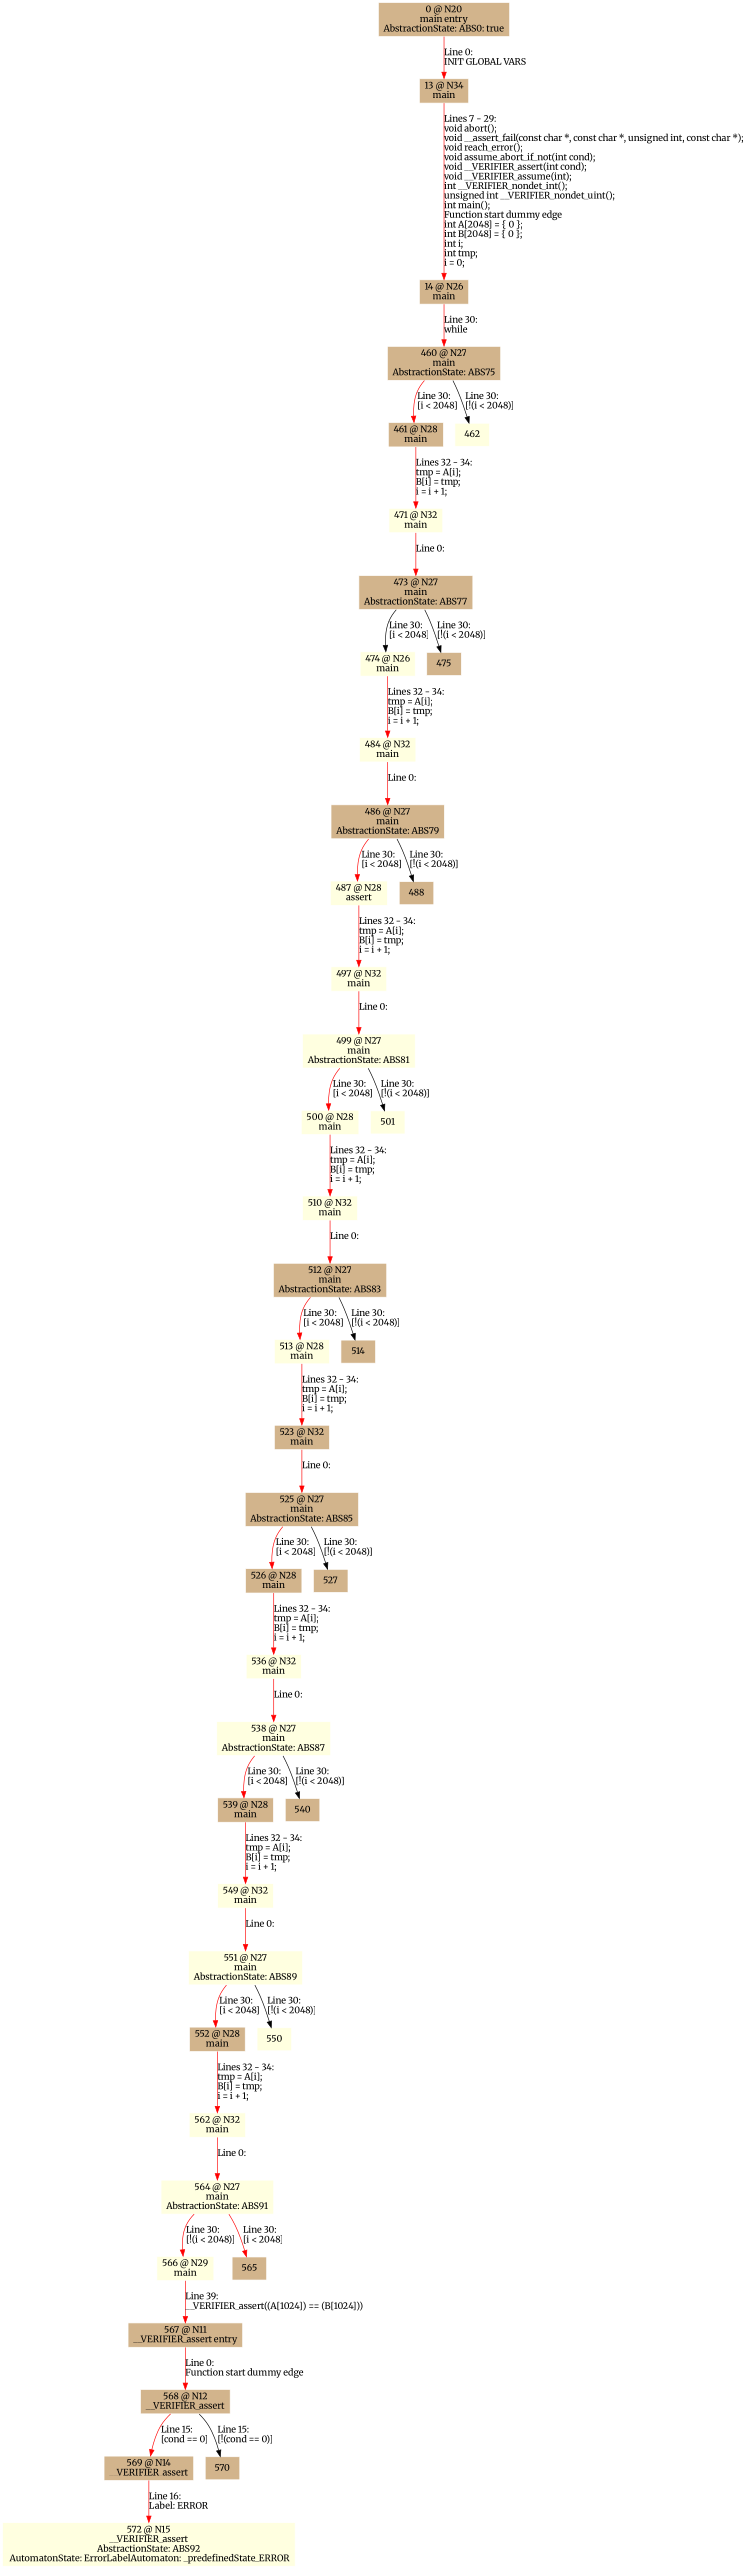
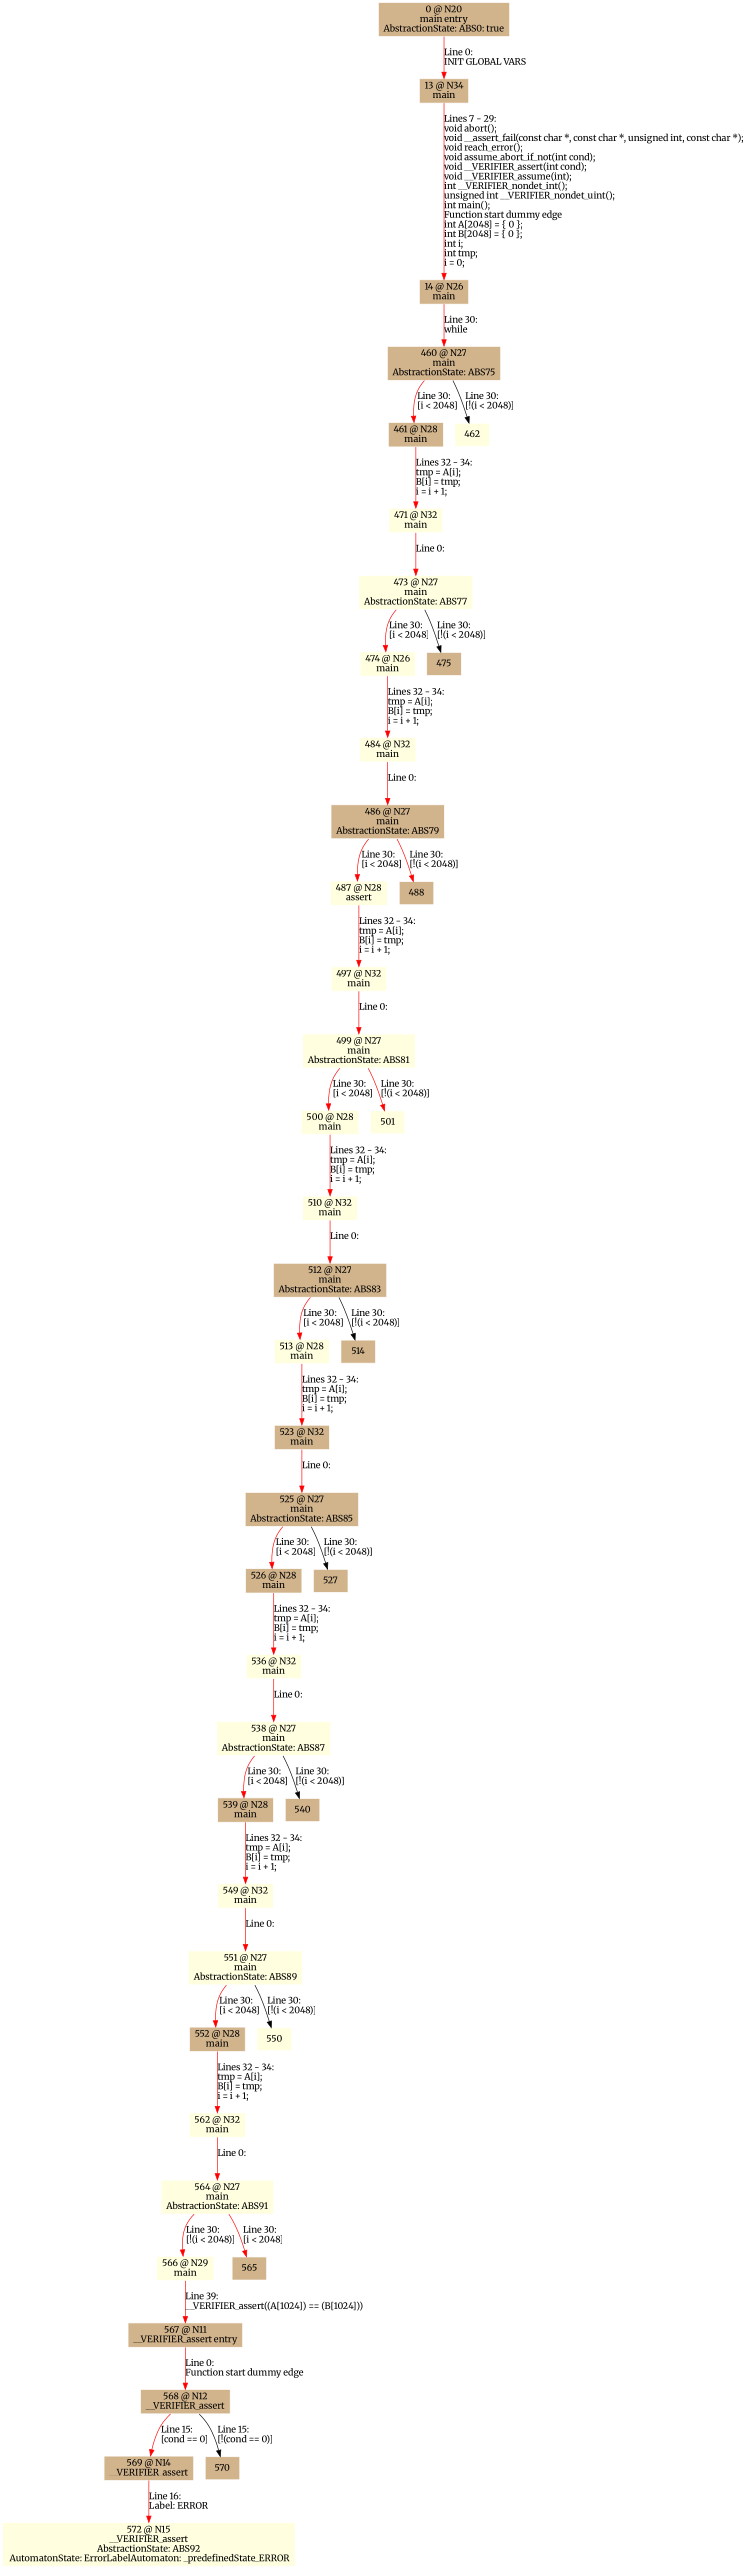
node "473 @ N27 main AbstractionState: ABS77": fillcolor tan -> lightyellow
edge "473 @ N27 main AbstractionState: ABS77" -> "474 @ N26 main": color black -> red
edge "486 @ N27 main AbstractionState: ABS79" -> "488": color black -> red
edge "499 @ N27 main AbstractionState: ABS81" -> "501": color black -> red
